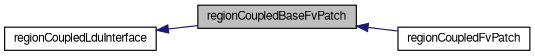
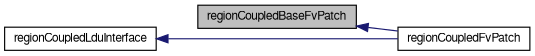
edge "regionCoupledBaseFvPatch" -> "regionCoupledLduInterface": now "regionCoupledFvPatch" -> "regionCoupledLduInterface"
